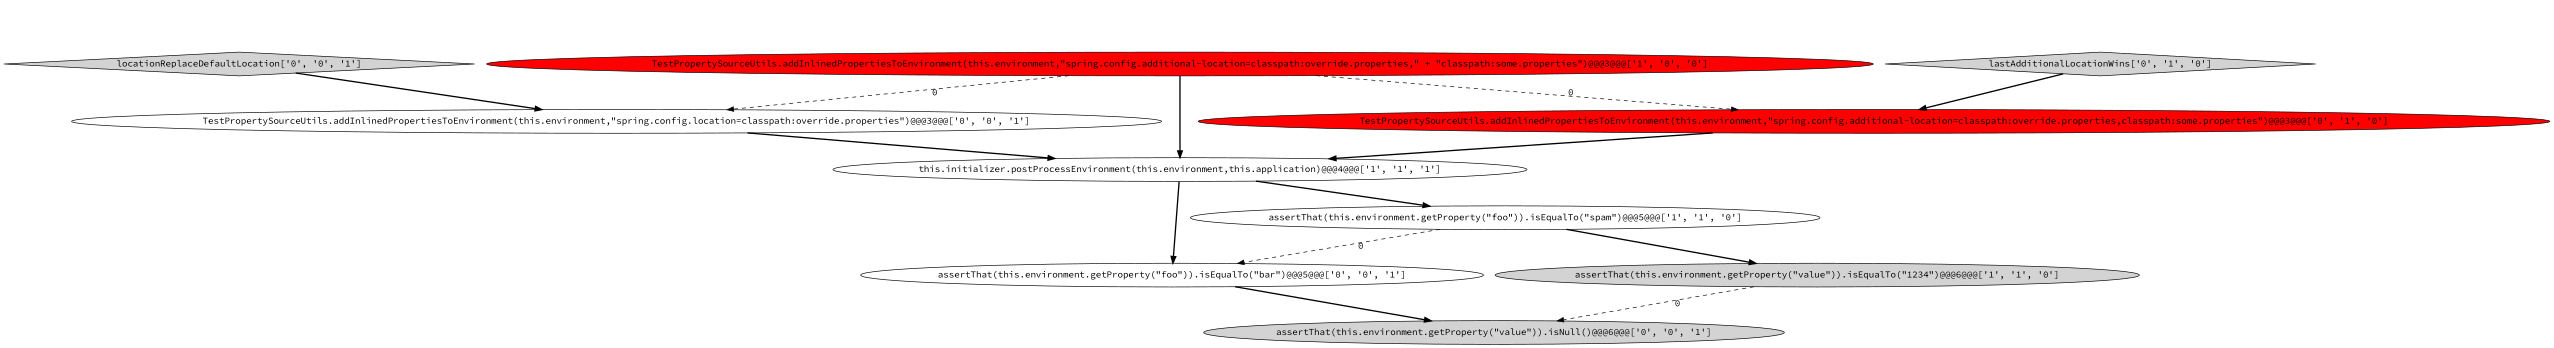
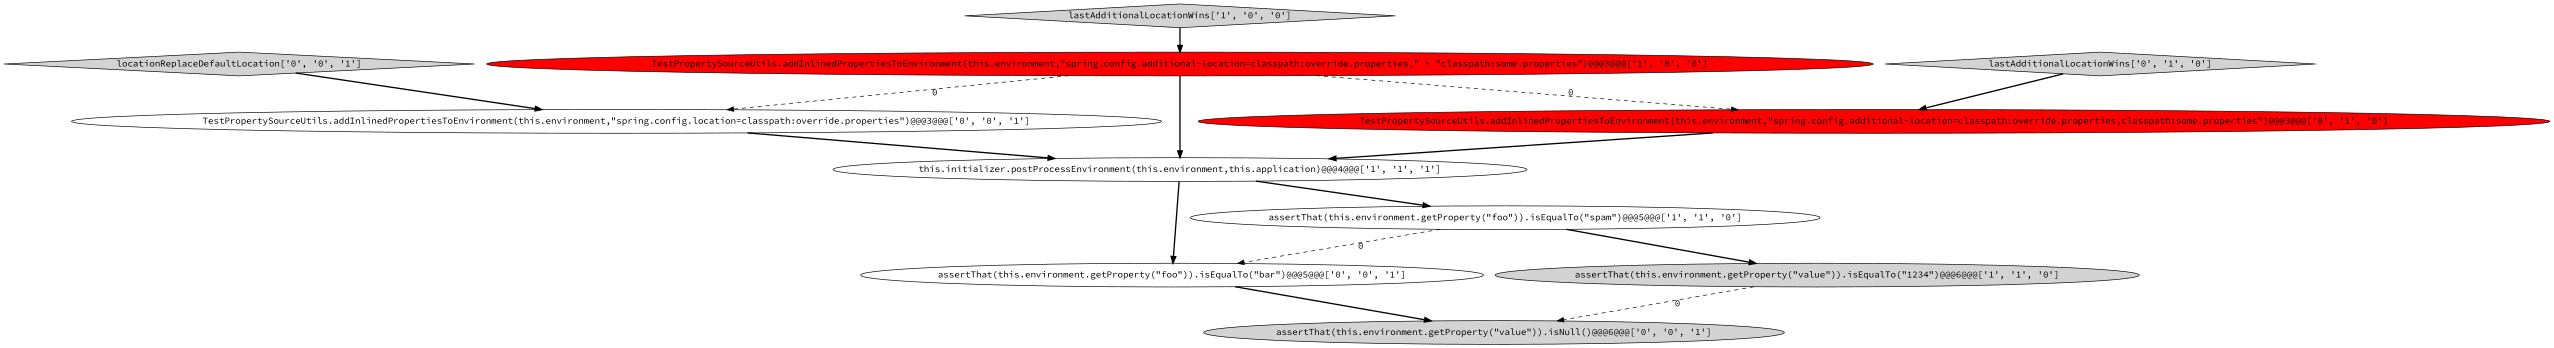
node "lastAdditionalLocationWins['1', '0', '0']": added
